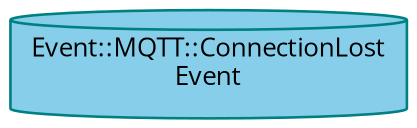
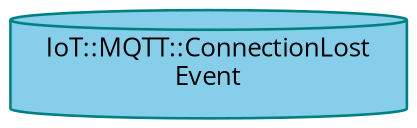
node "Event::MQTT::ConnectionLost Event": label "Event::MQTT::ConnectionLost Event" -> "IoT::MQTT::ConnectionLost Event"
